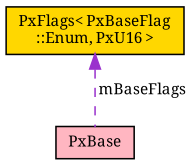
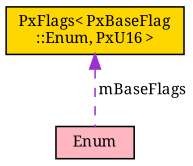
node "PxBase": label "PxBase" -> "Enum"
